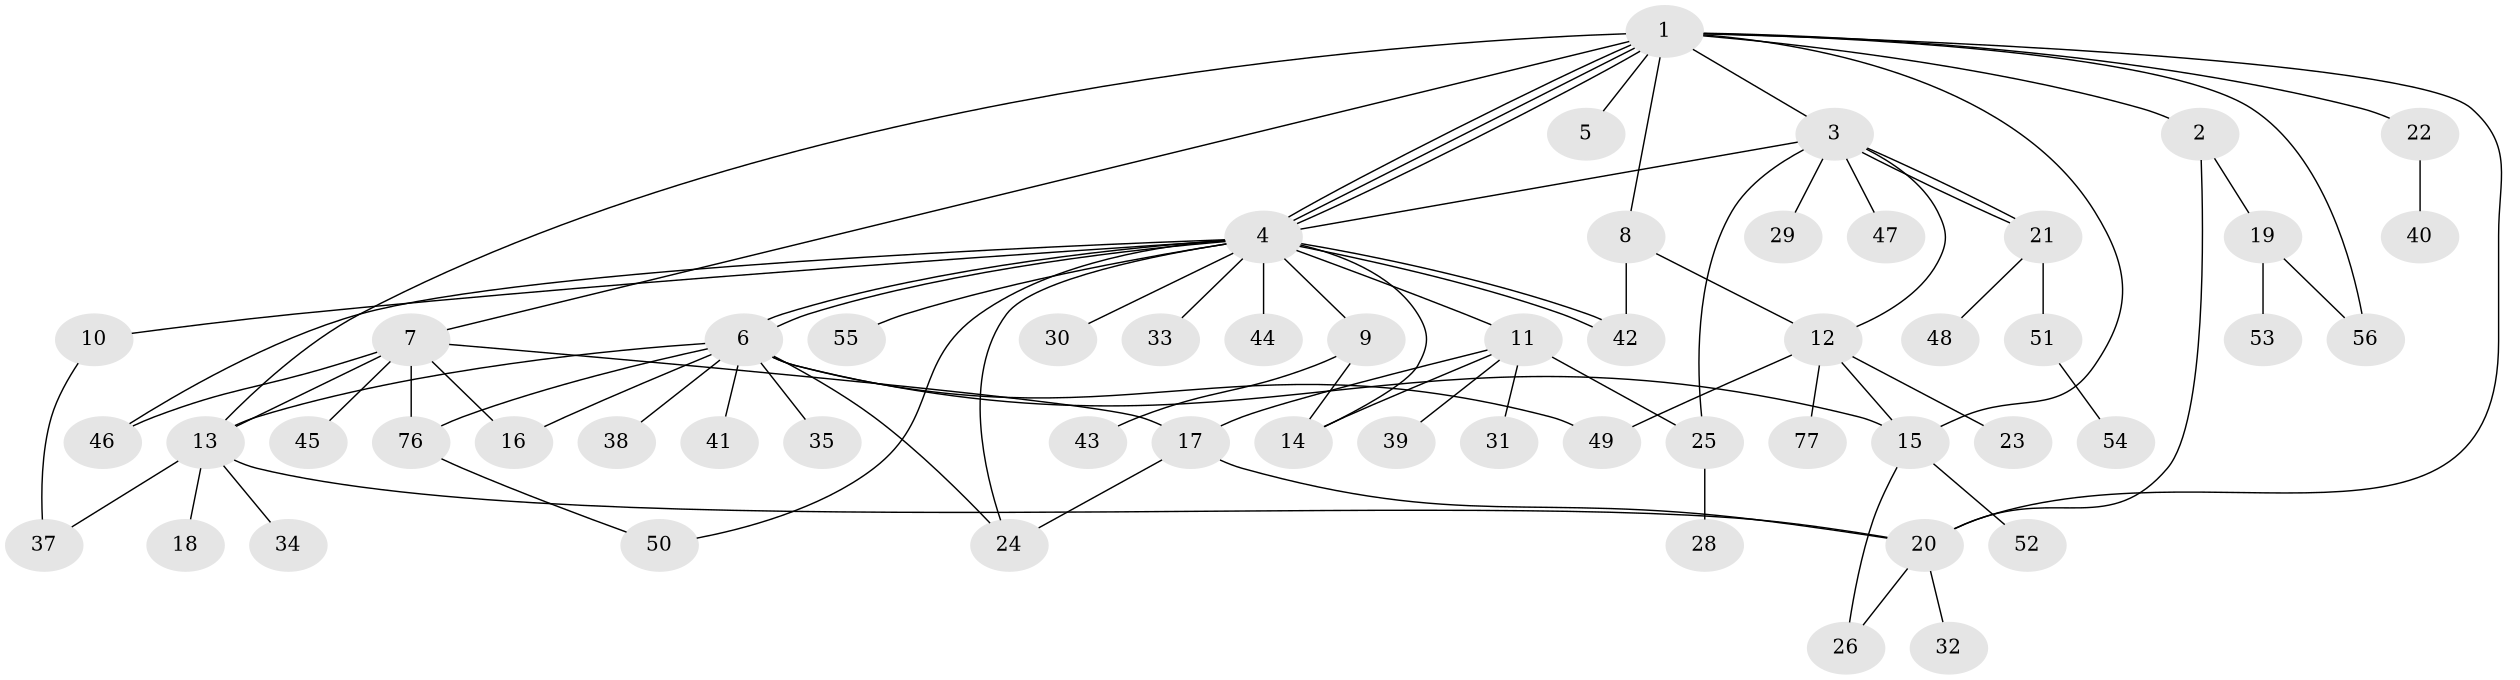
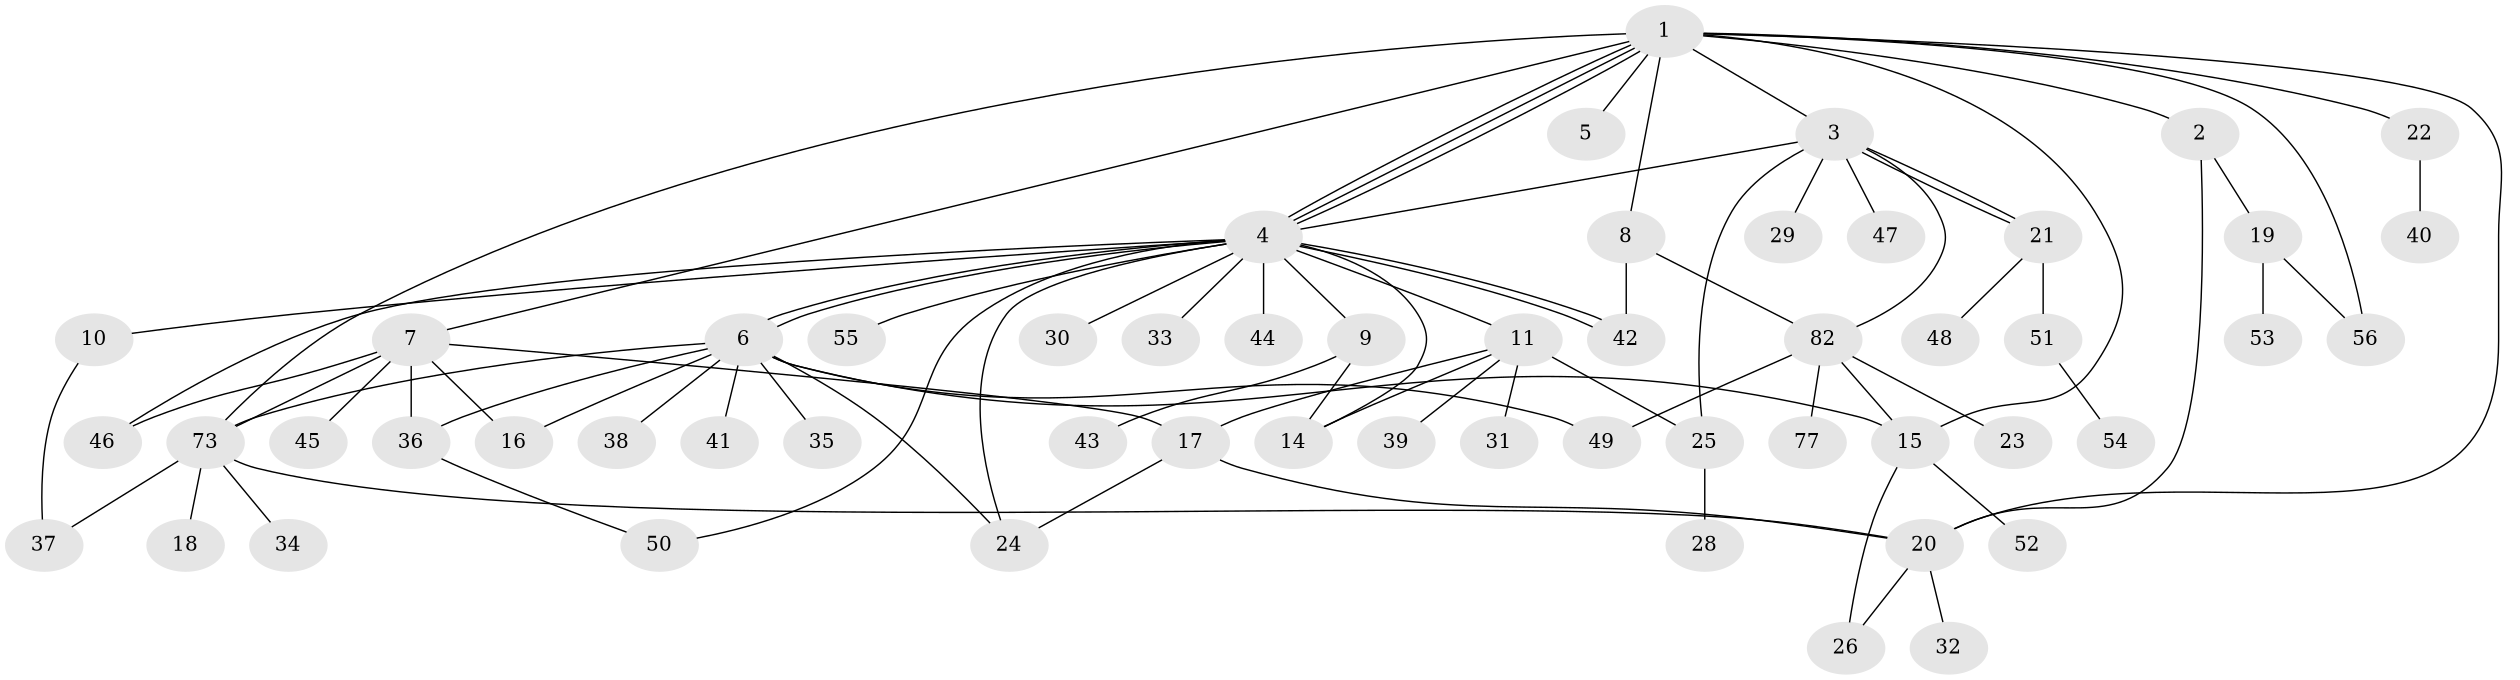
node "12": label "12" -> "82"
node "13": label "13" -> "73"
node "76": label "76" -> "36"
